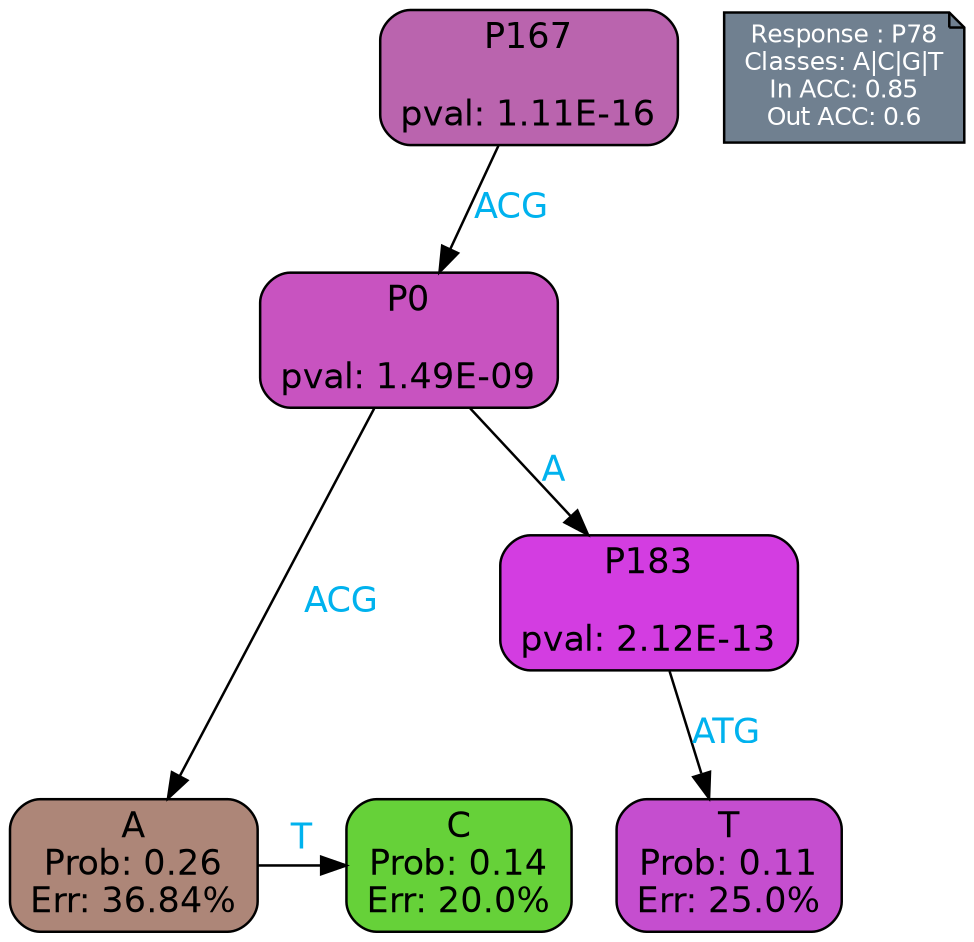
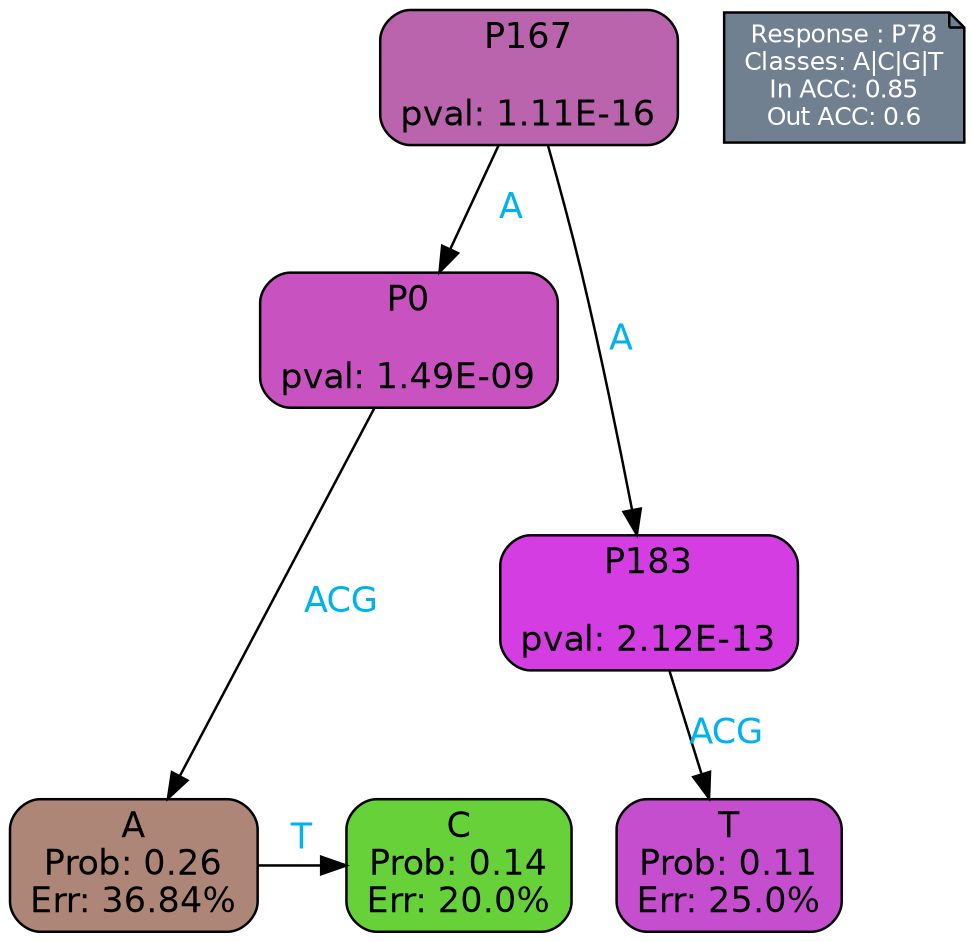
edge "P167 pval: 1.11E-16" -> "P0 pval: 1.49E-09": label "ACG" -> "A"
edge "P0 pval: 1.49E-09" -> "P183 pval: 2.12E-13": now "P167 pval: 1.11E-16" -> "P183 pval: 2.12E-13"
edge "P183 pval: 2.12E-13" -> "T Prob: 0.11 Err: 25.0%": label "ATG" -> "ACG"
